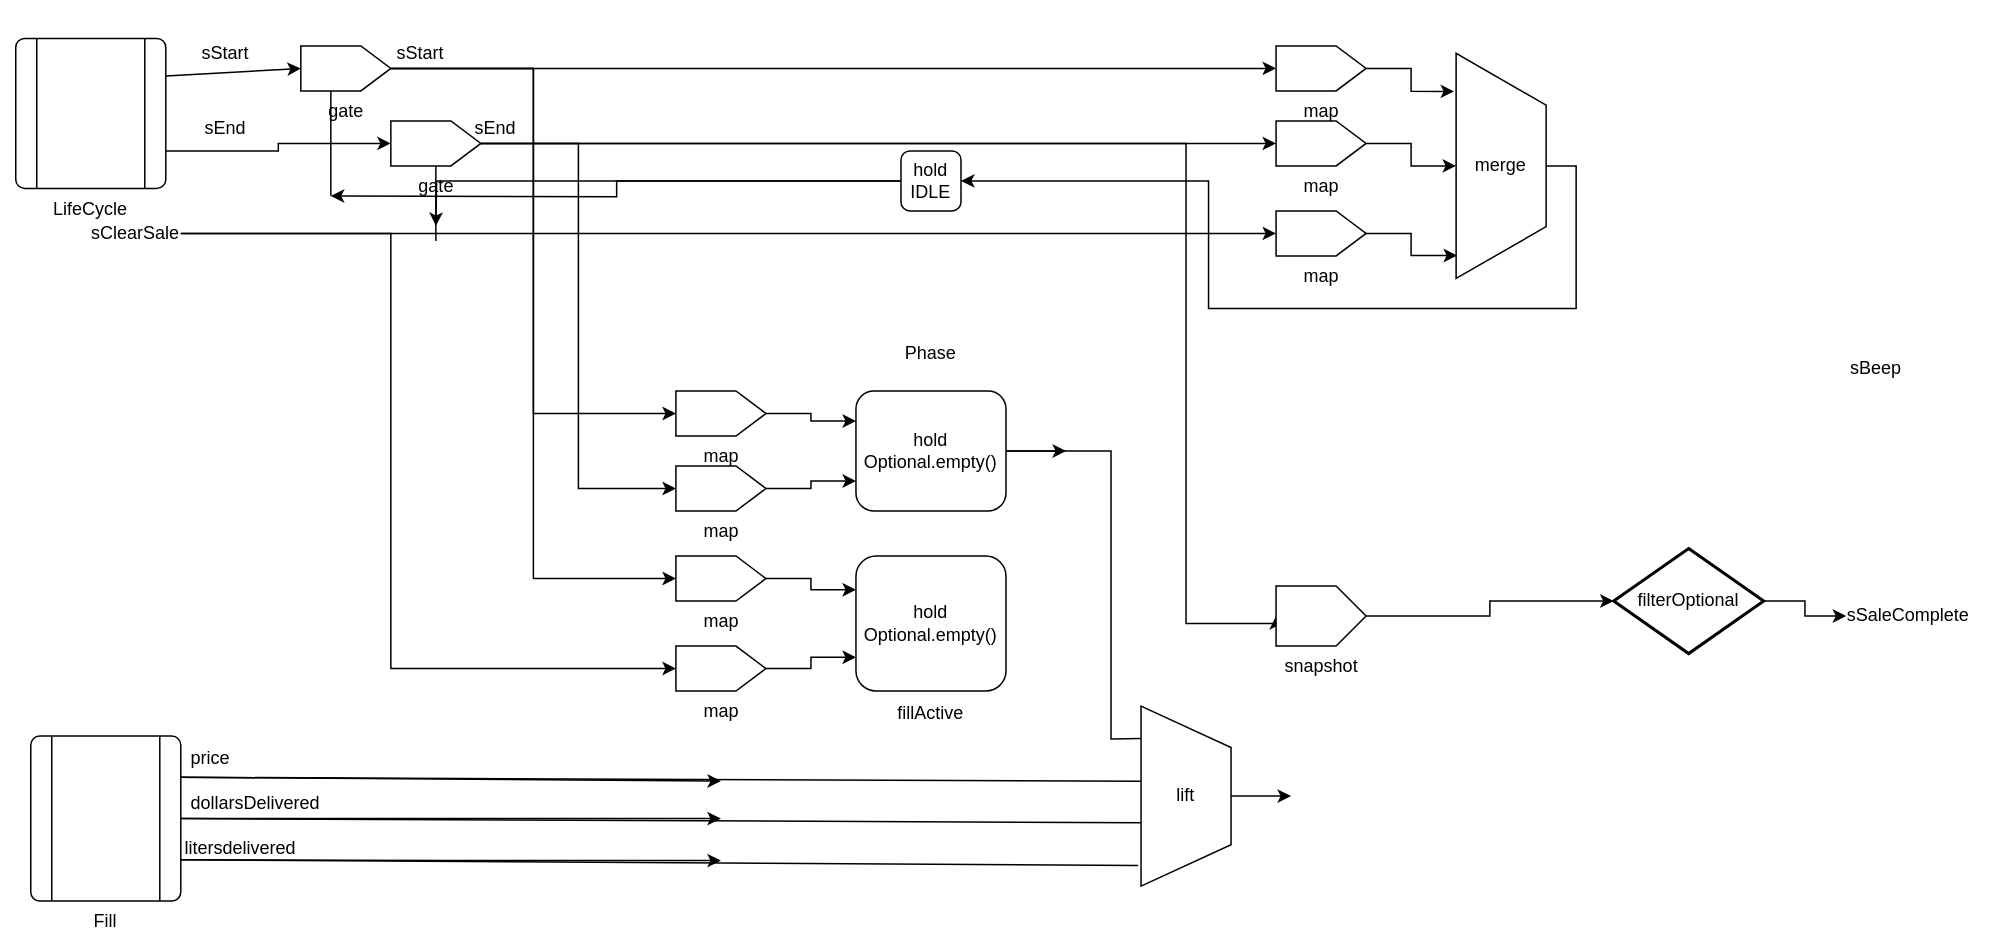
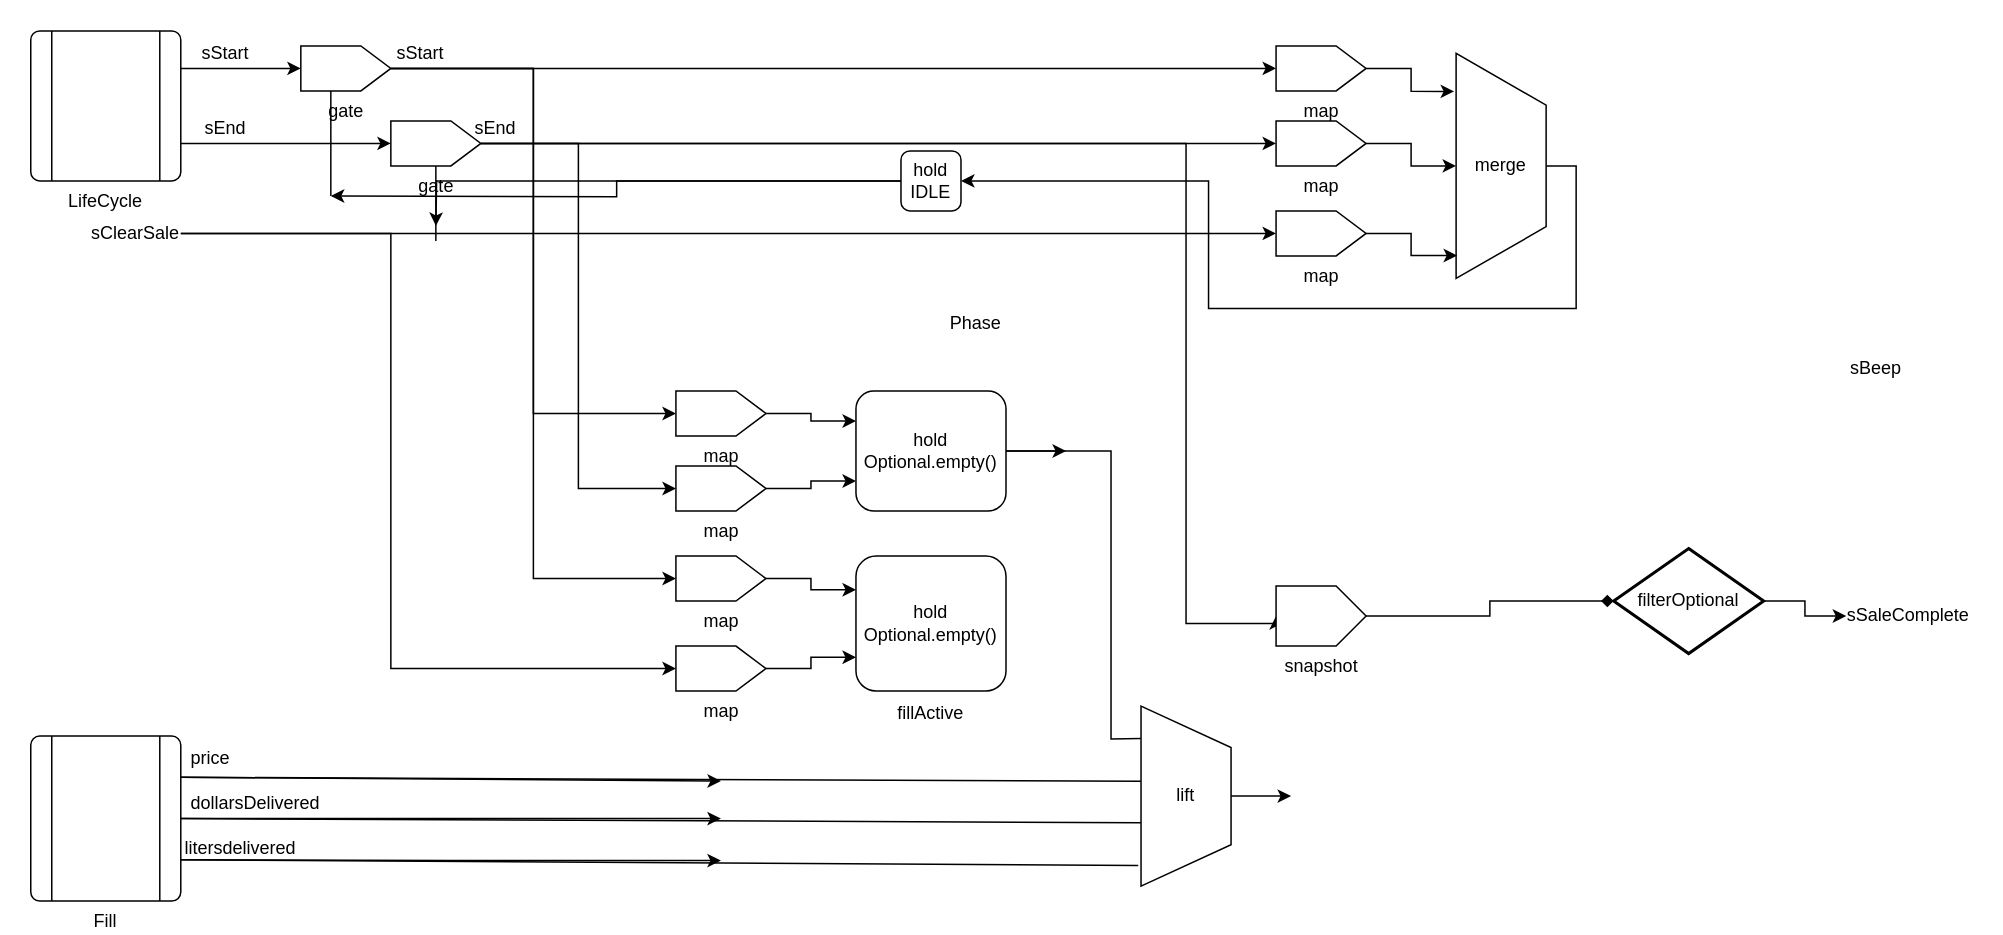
node "LifeCycle": moved (91, 113) -> (106, 106)
node "Phase": moved (931, 353) -> (976, 323)
edge "snapshot" -> "filterOptional": arrowhead classic -> diamond
